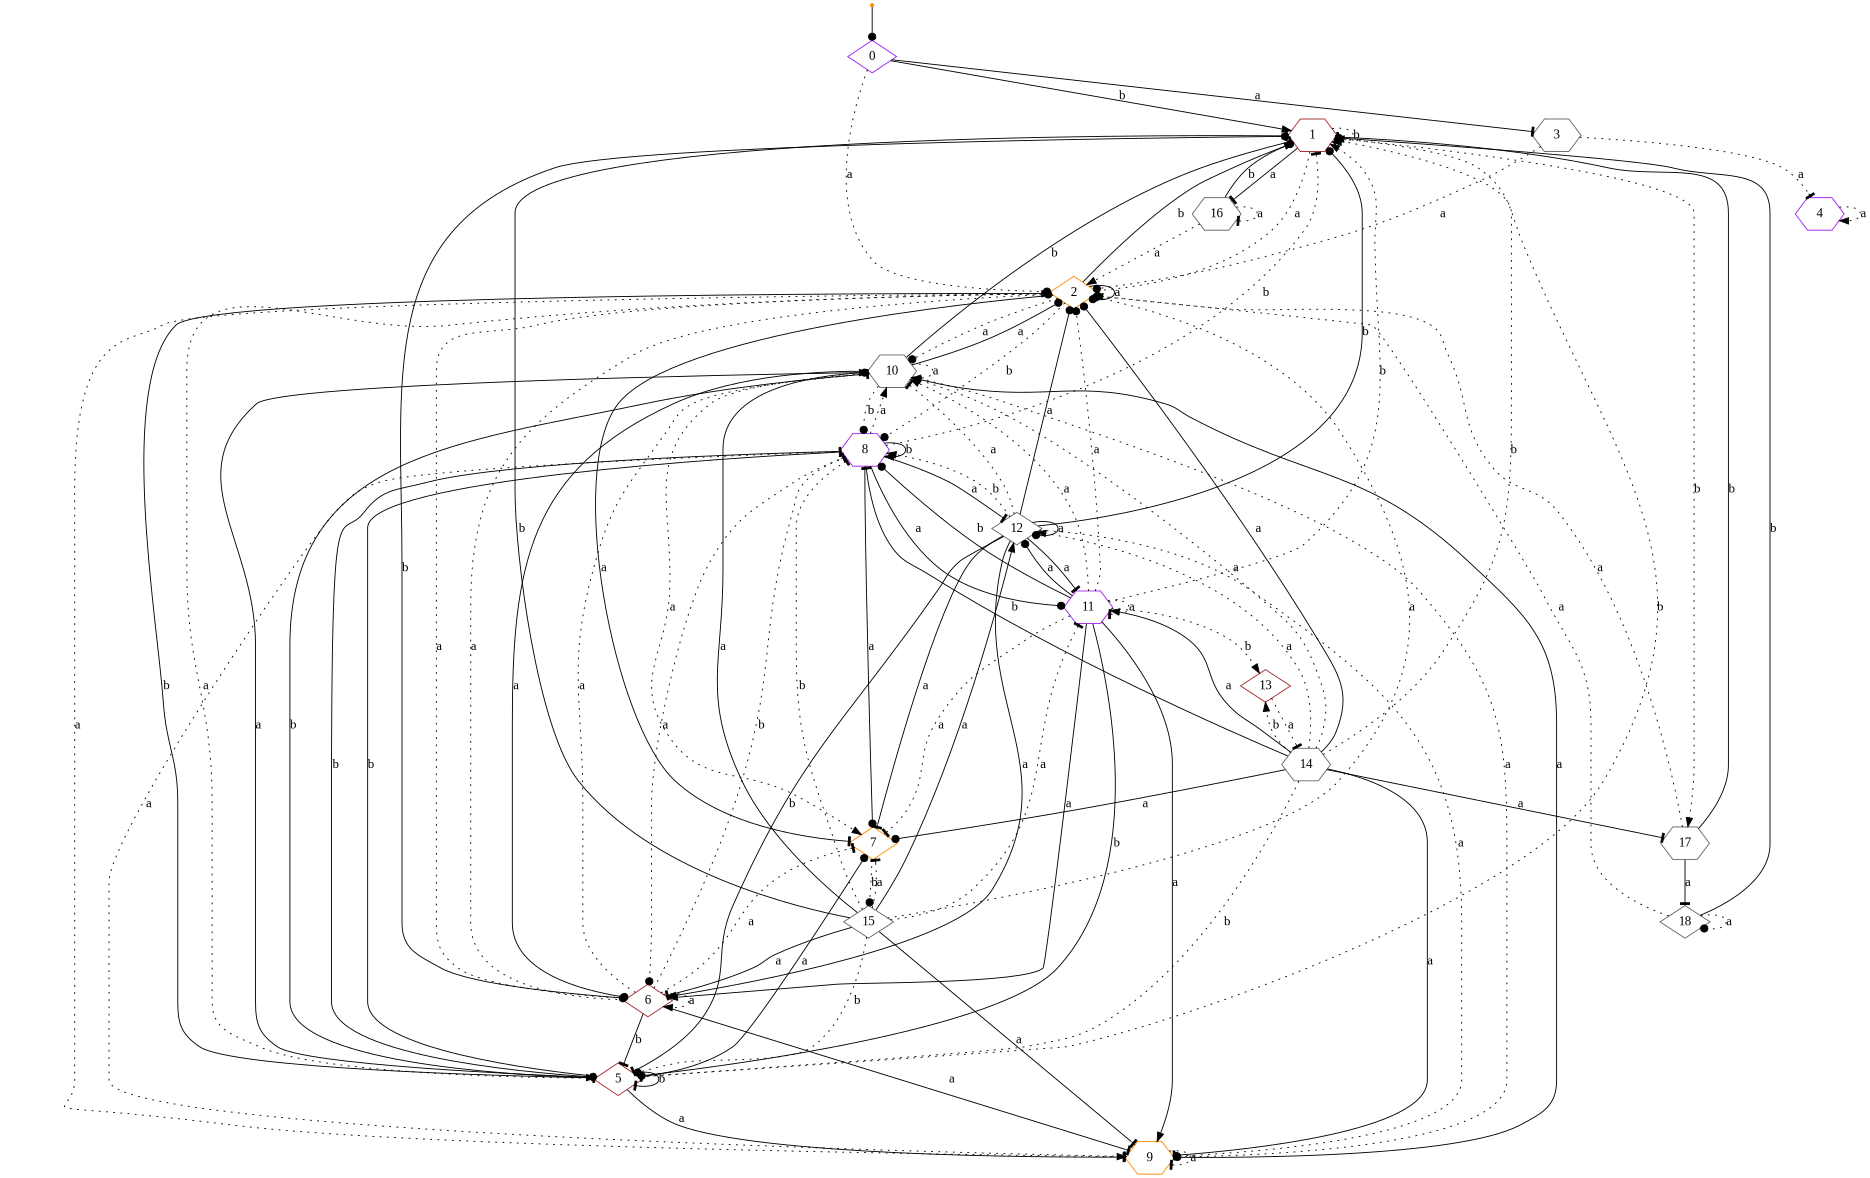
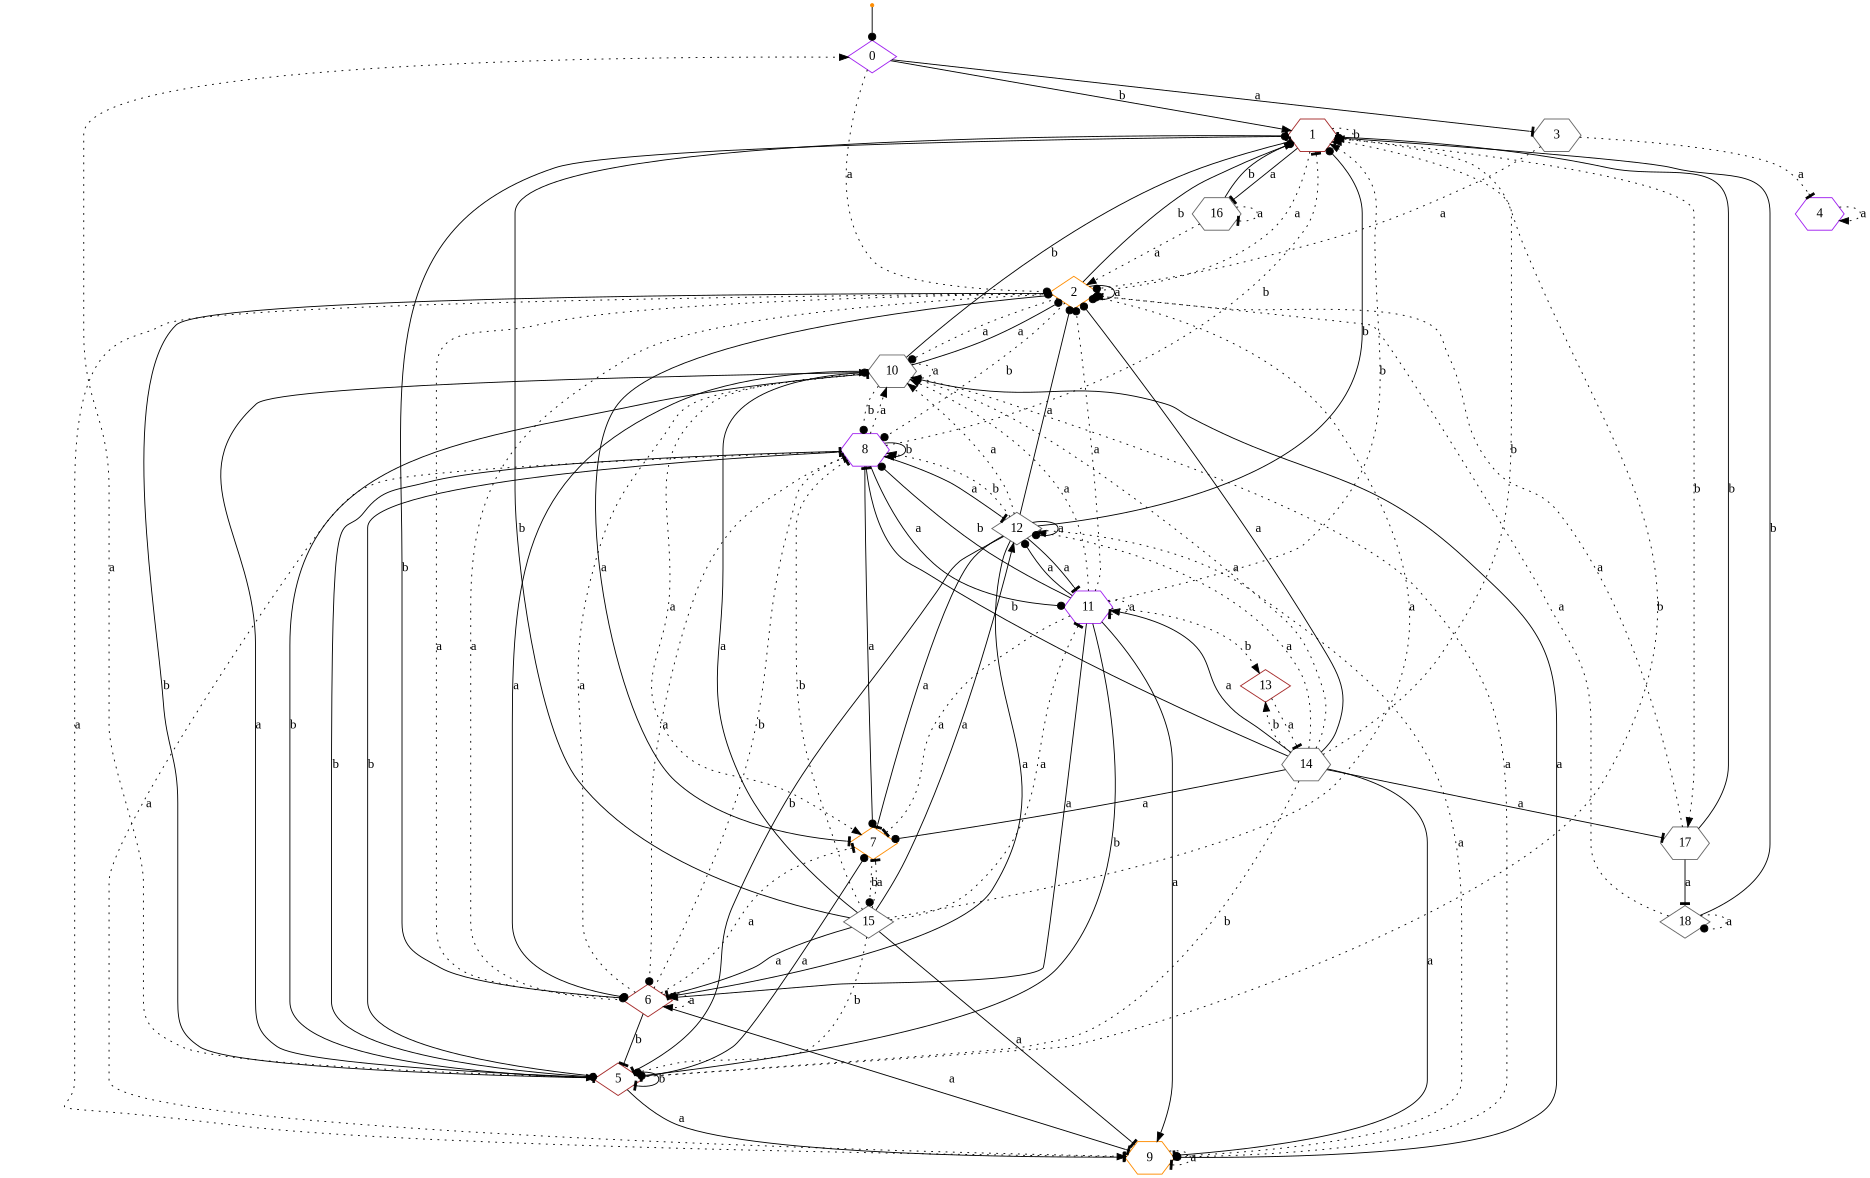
edge "5" -> "2": now "5" -> "0"
edge "12" -> "10": arrowhead tee -> normal
